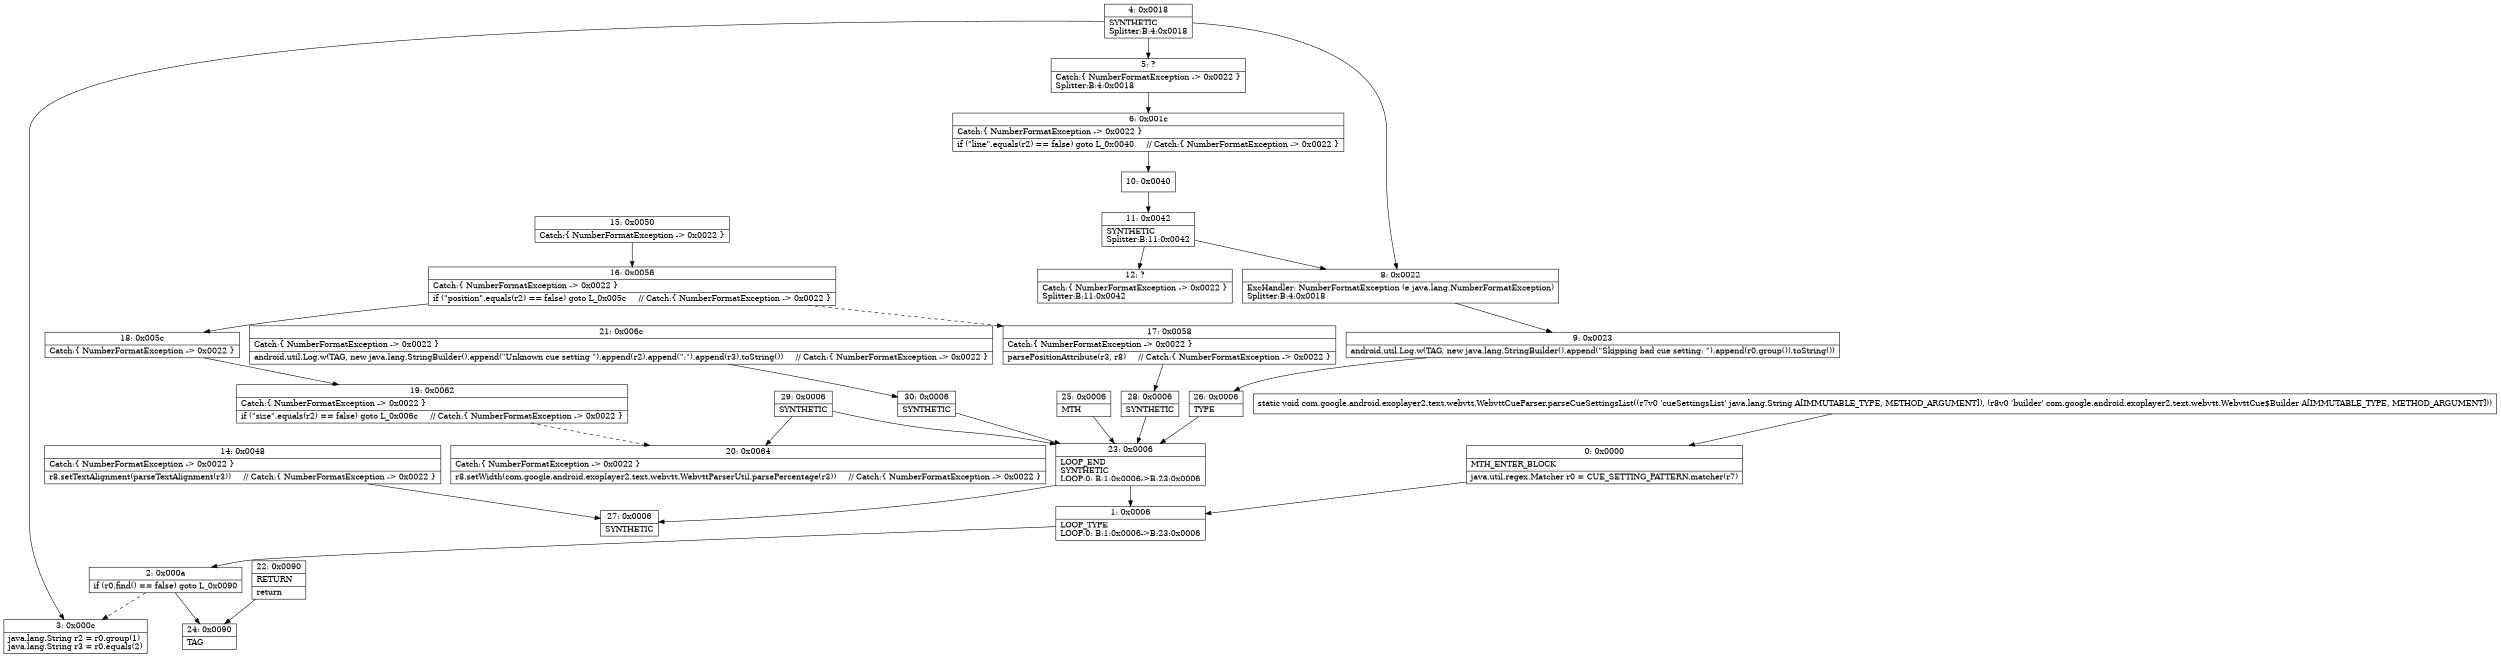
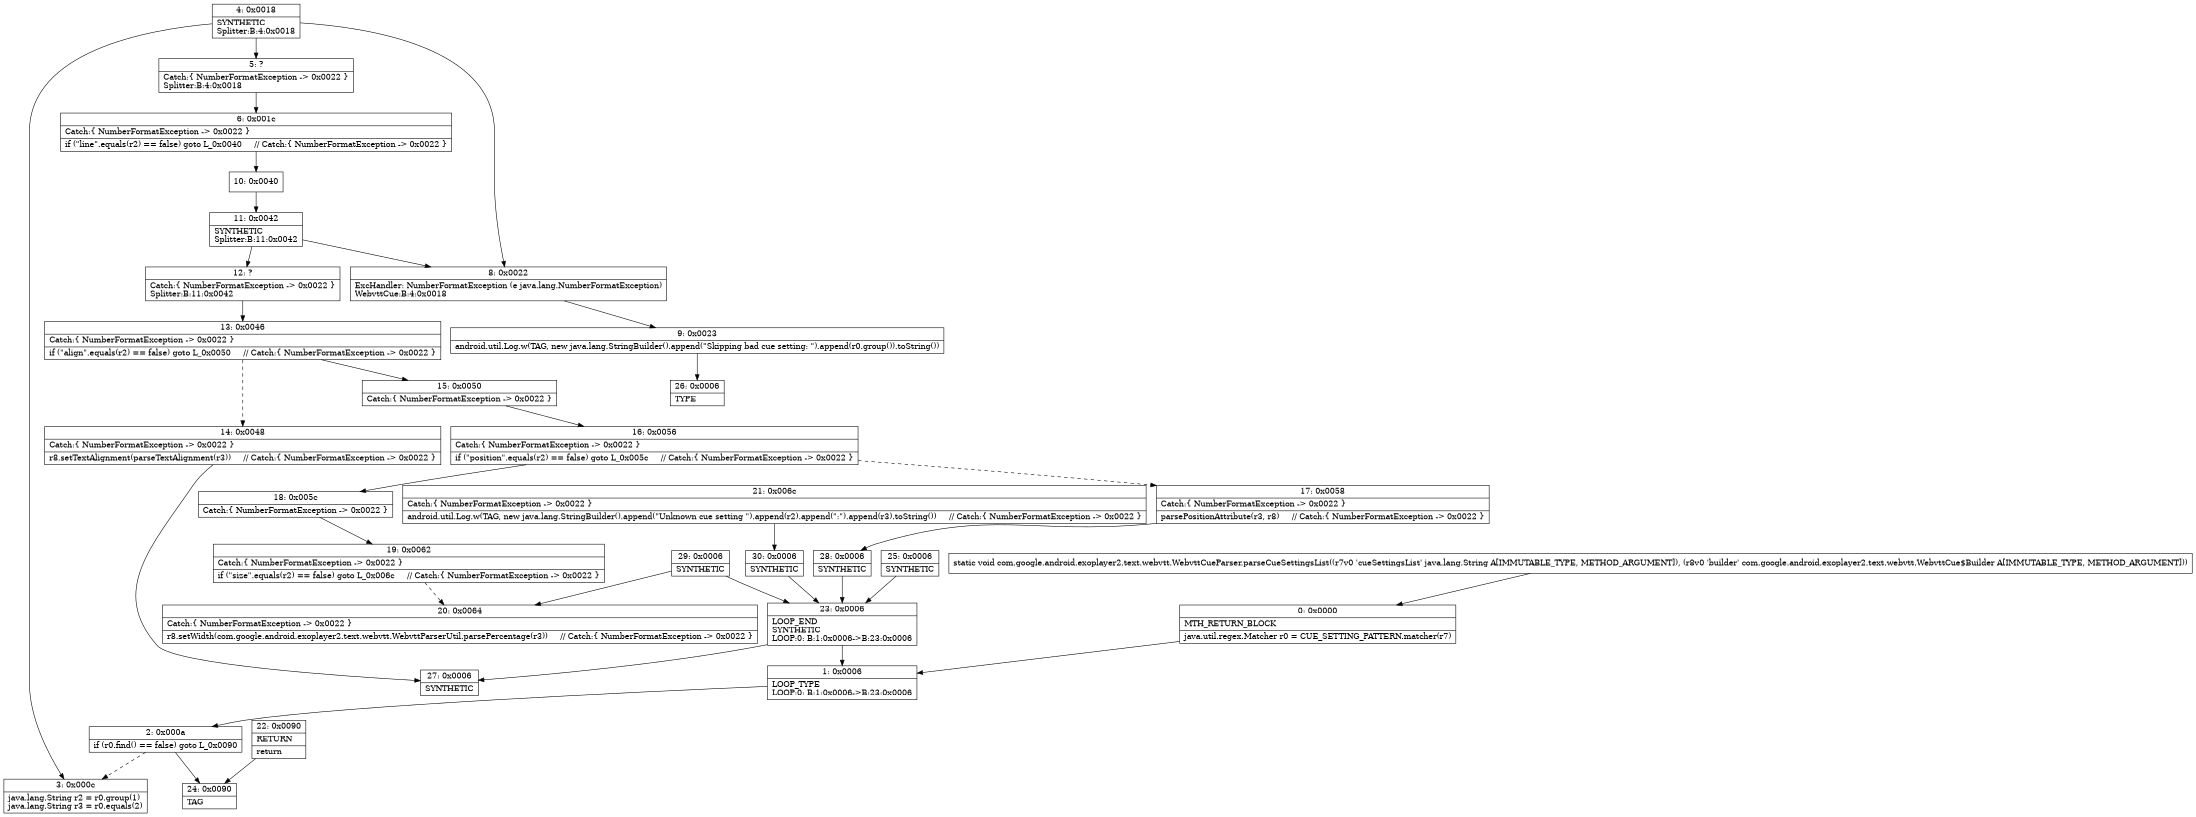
node "8: 0x0022": text "Splitter:B:4:0x0018" -> "WebvttCue:B:4:0x0018"
node "13: 0x0046": added
node "25: 0x0006": text "MTH" -> "SYNTHETIC"
edge "26: 0x0006" -> "23: 0x0006": removed
node "0: 0x0000": text "MTH_ENTER_BLOCK" -> "MTH_RETURN_BLOCK"
